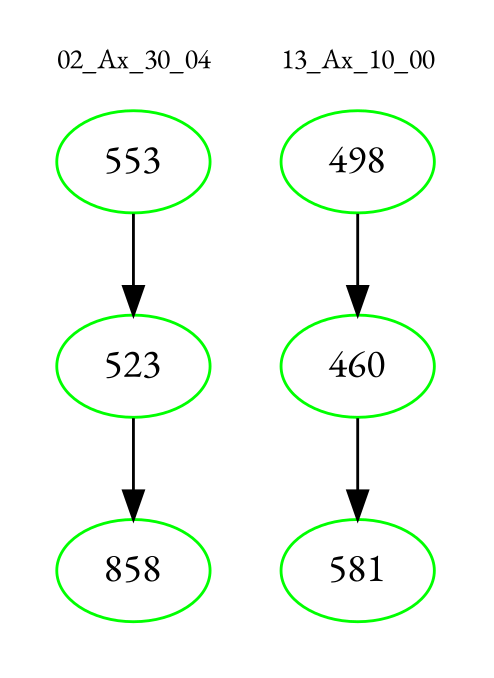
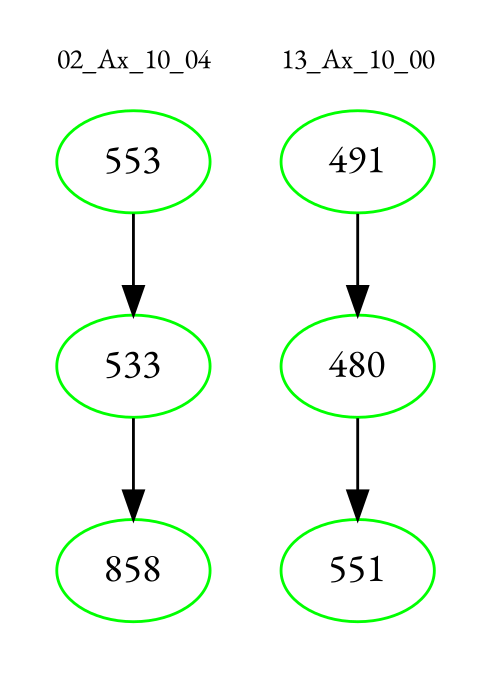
cluster "02_Ax_30_04": label "02_Ax_30_04" -> "02_Ax_10_04"
node "498": label "498" -> "491"
node "523": label "523" -> "533"
node "460": label "460" -> "480"
node "581": label "581" -> "551"
